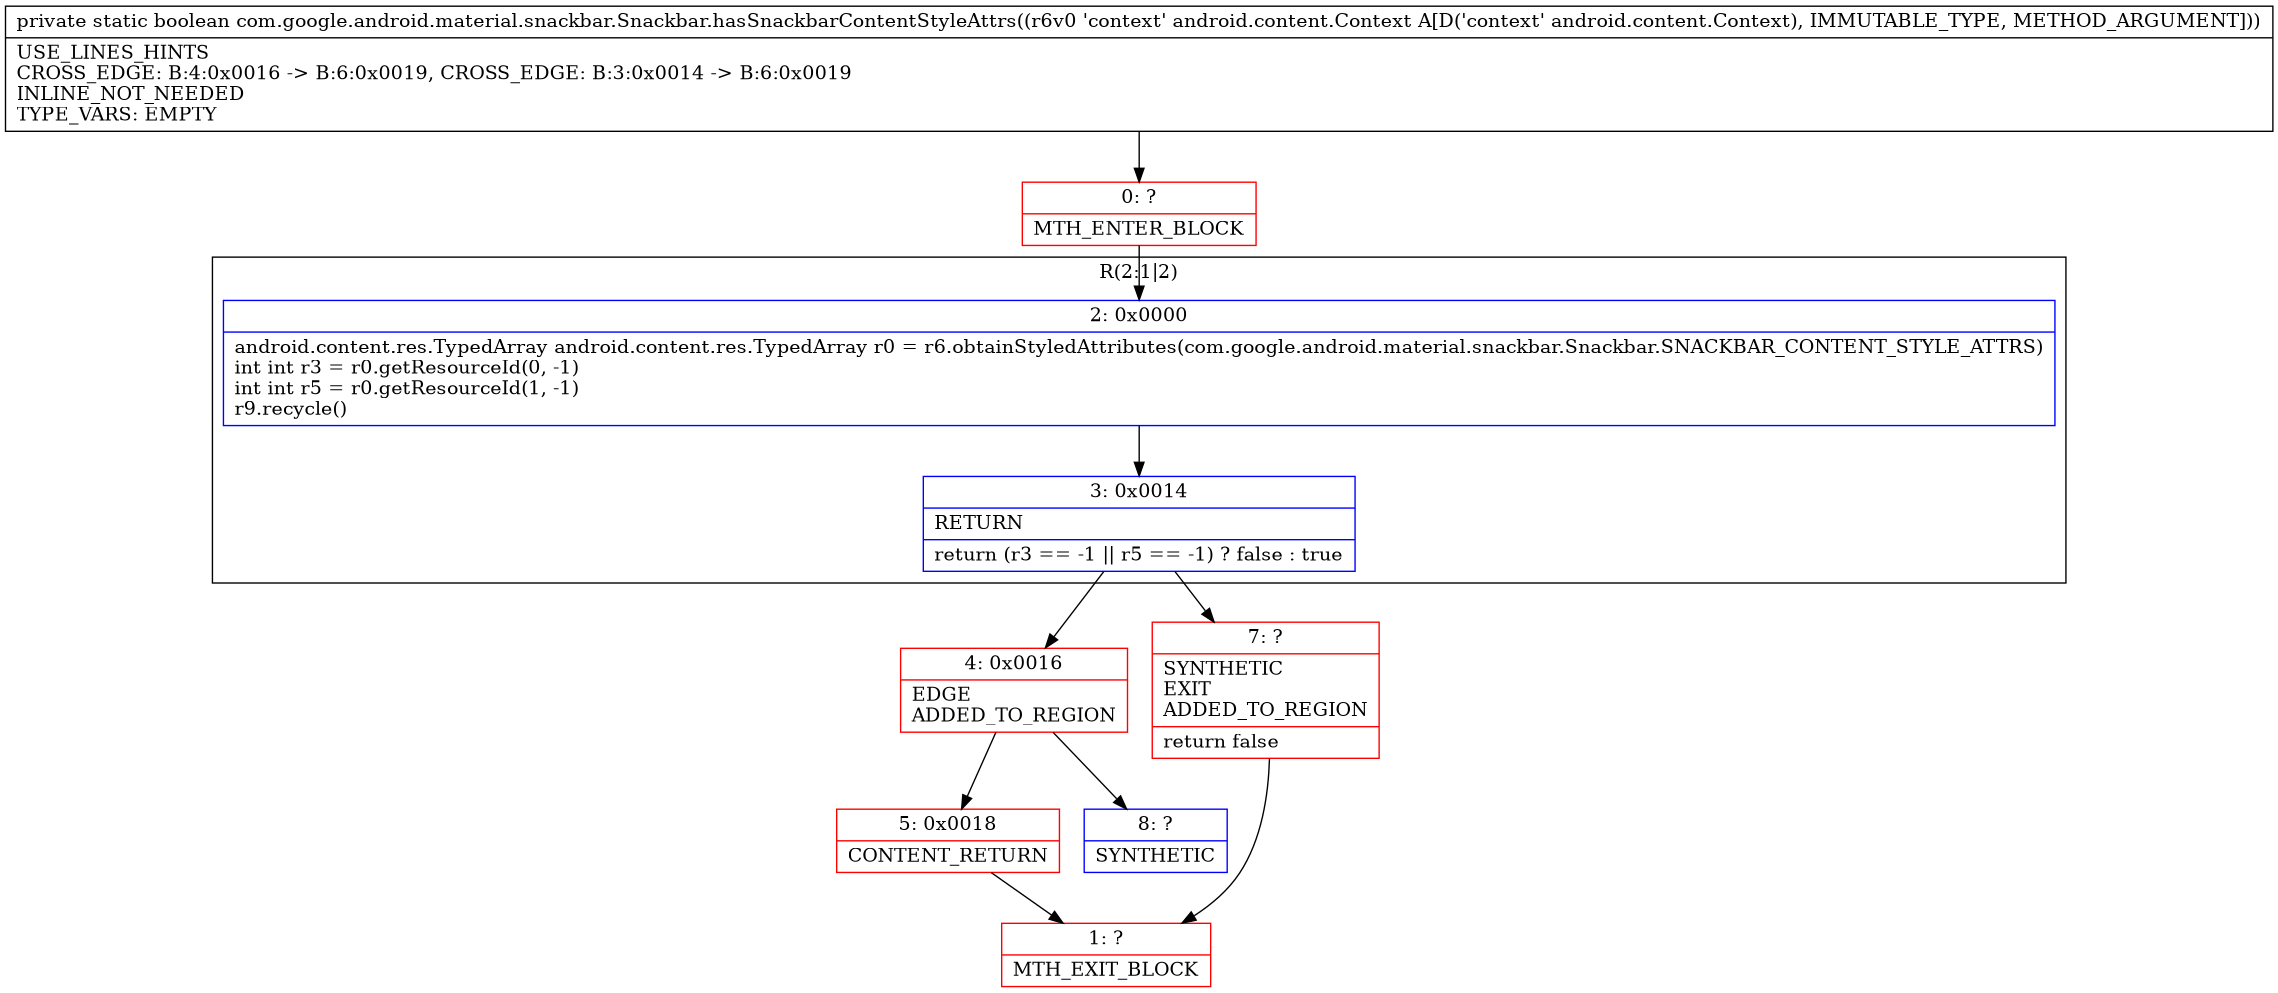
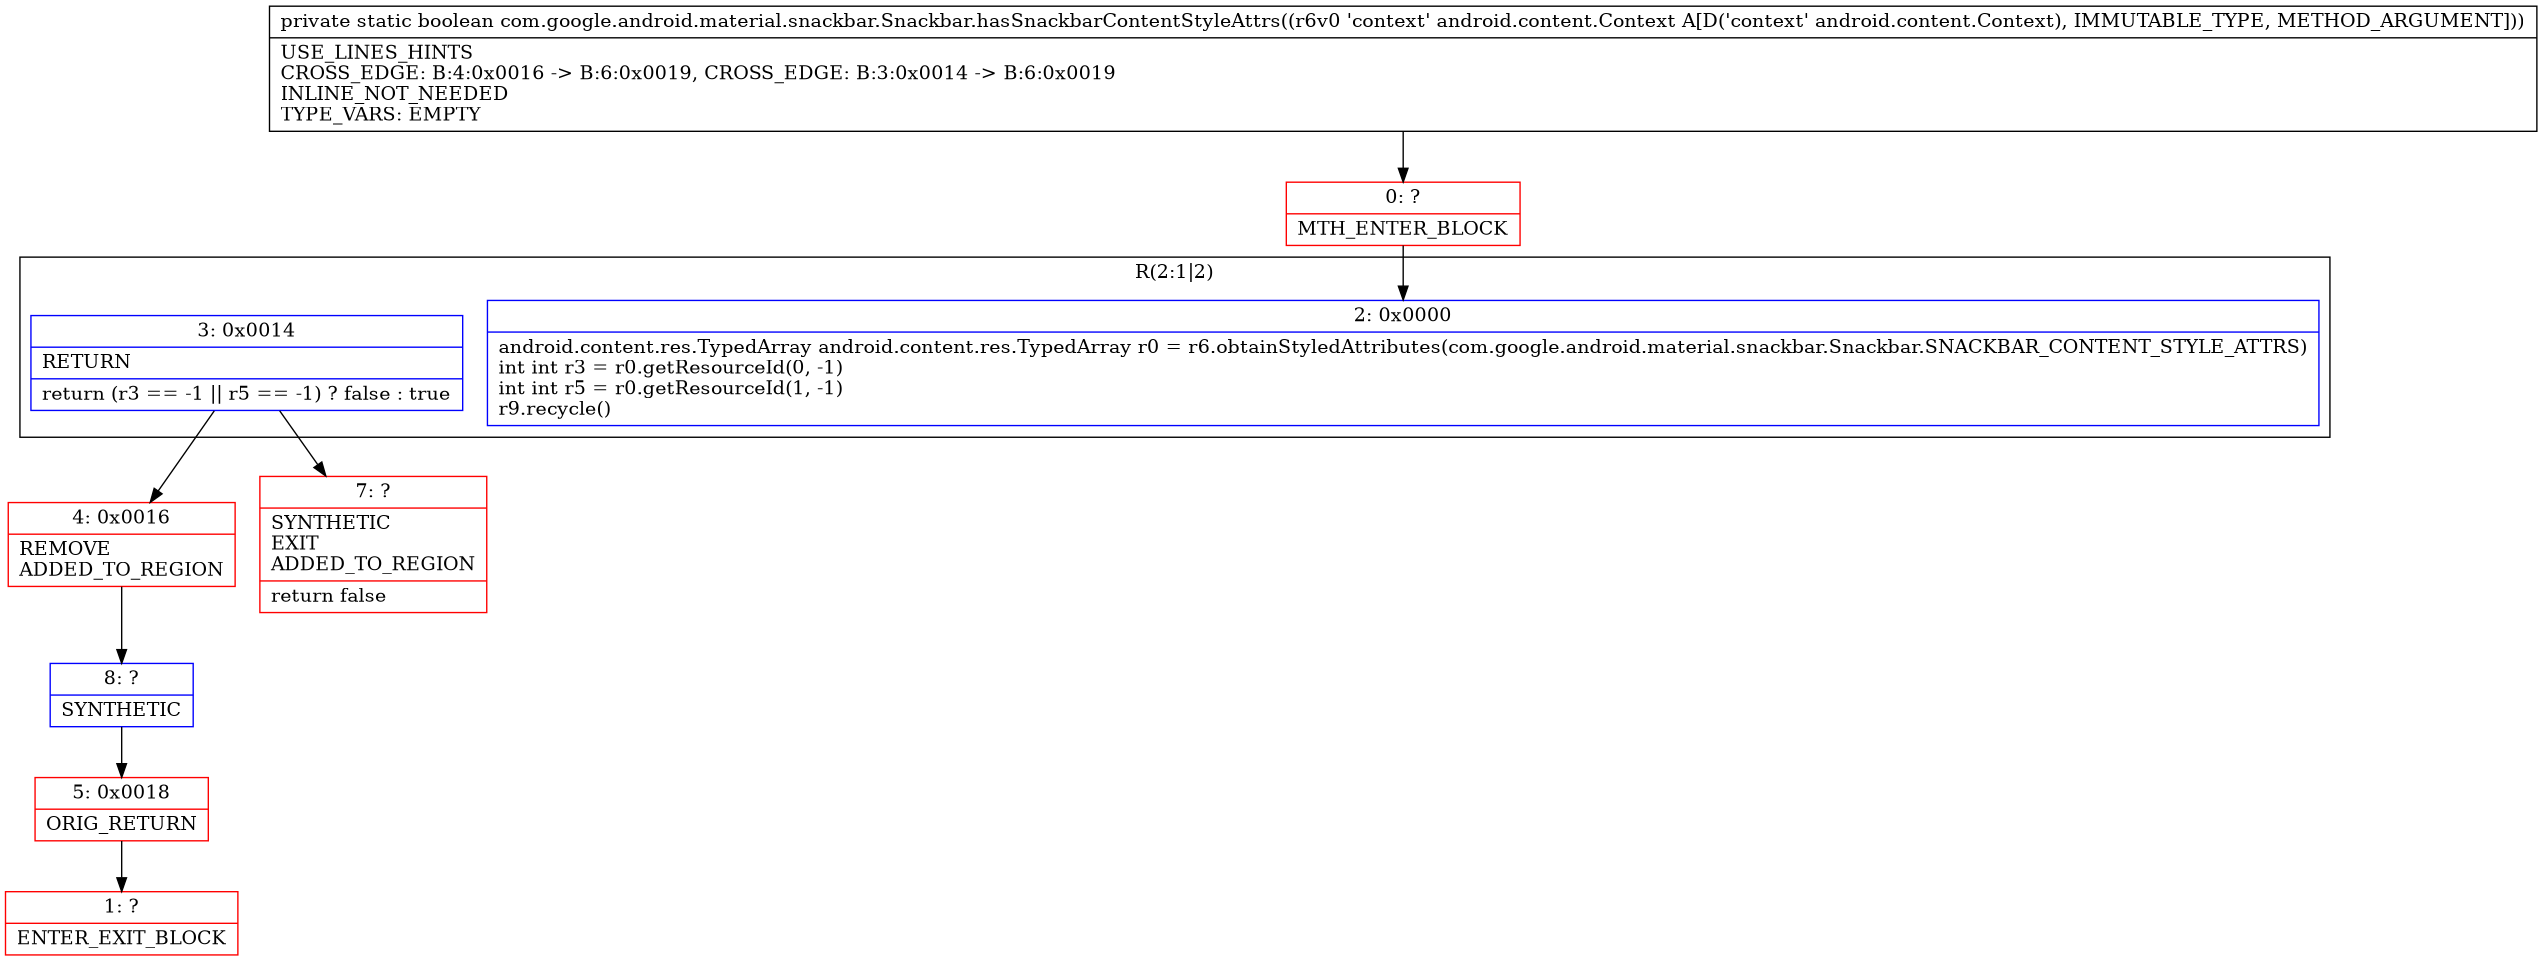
edge "2: 0x0000" -> "3: 0x0014": removed
node "4: 0x0016": text "EDGE" -> "REMOVE"
edge "4: 0x0016" -> "5: 0x0018": now "8: ?" -> "5: 0x0018"
edge "7: ?" -> "1: ?": removed
node "5: 0x0018": text "CONTENT_RETURN" -> "ORIG_RETURN"
node "1: ?": text "MTH_EXIT_BLOCK" -> "ENTER_EXIT_BLOCK"
